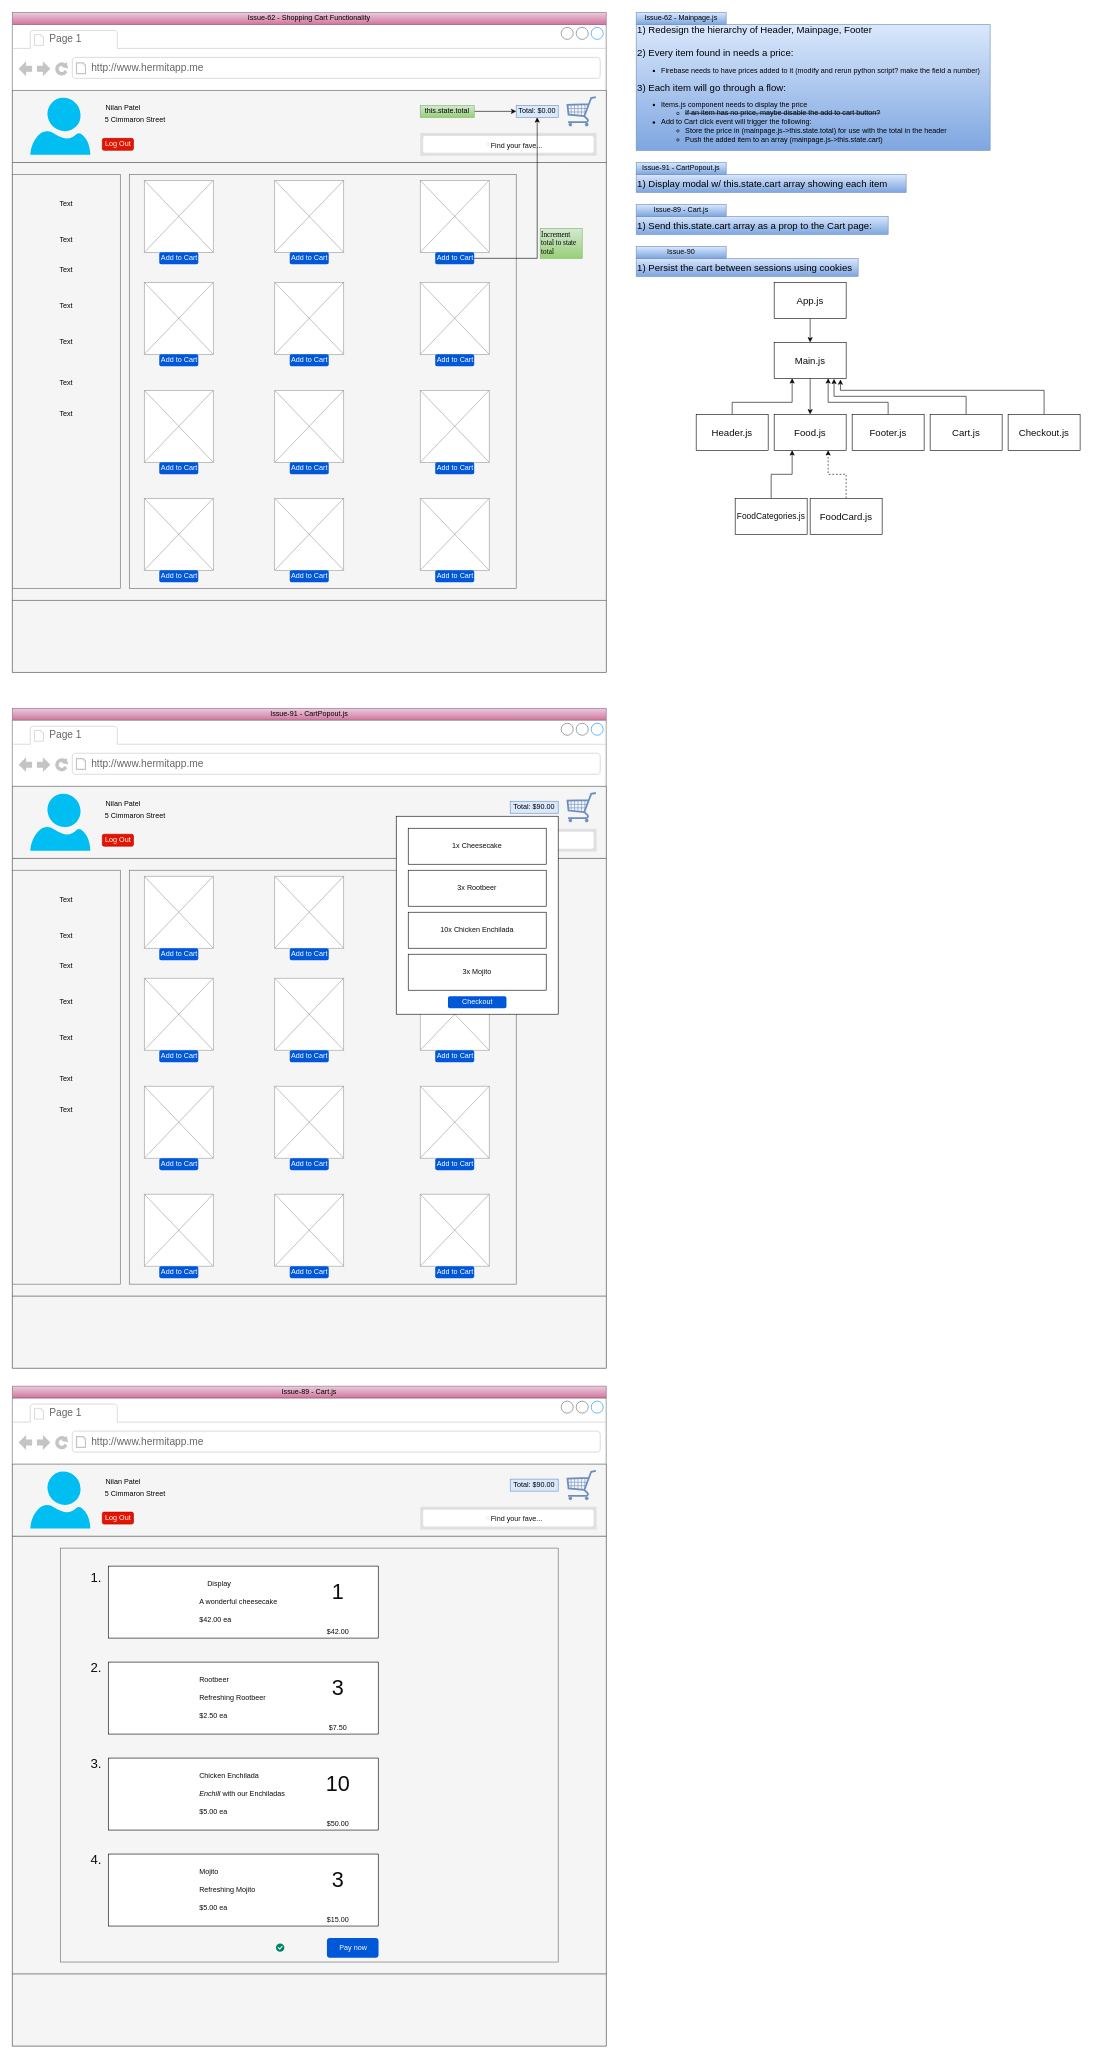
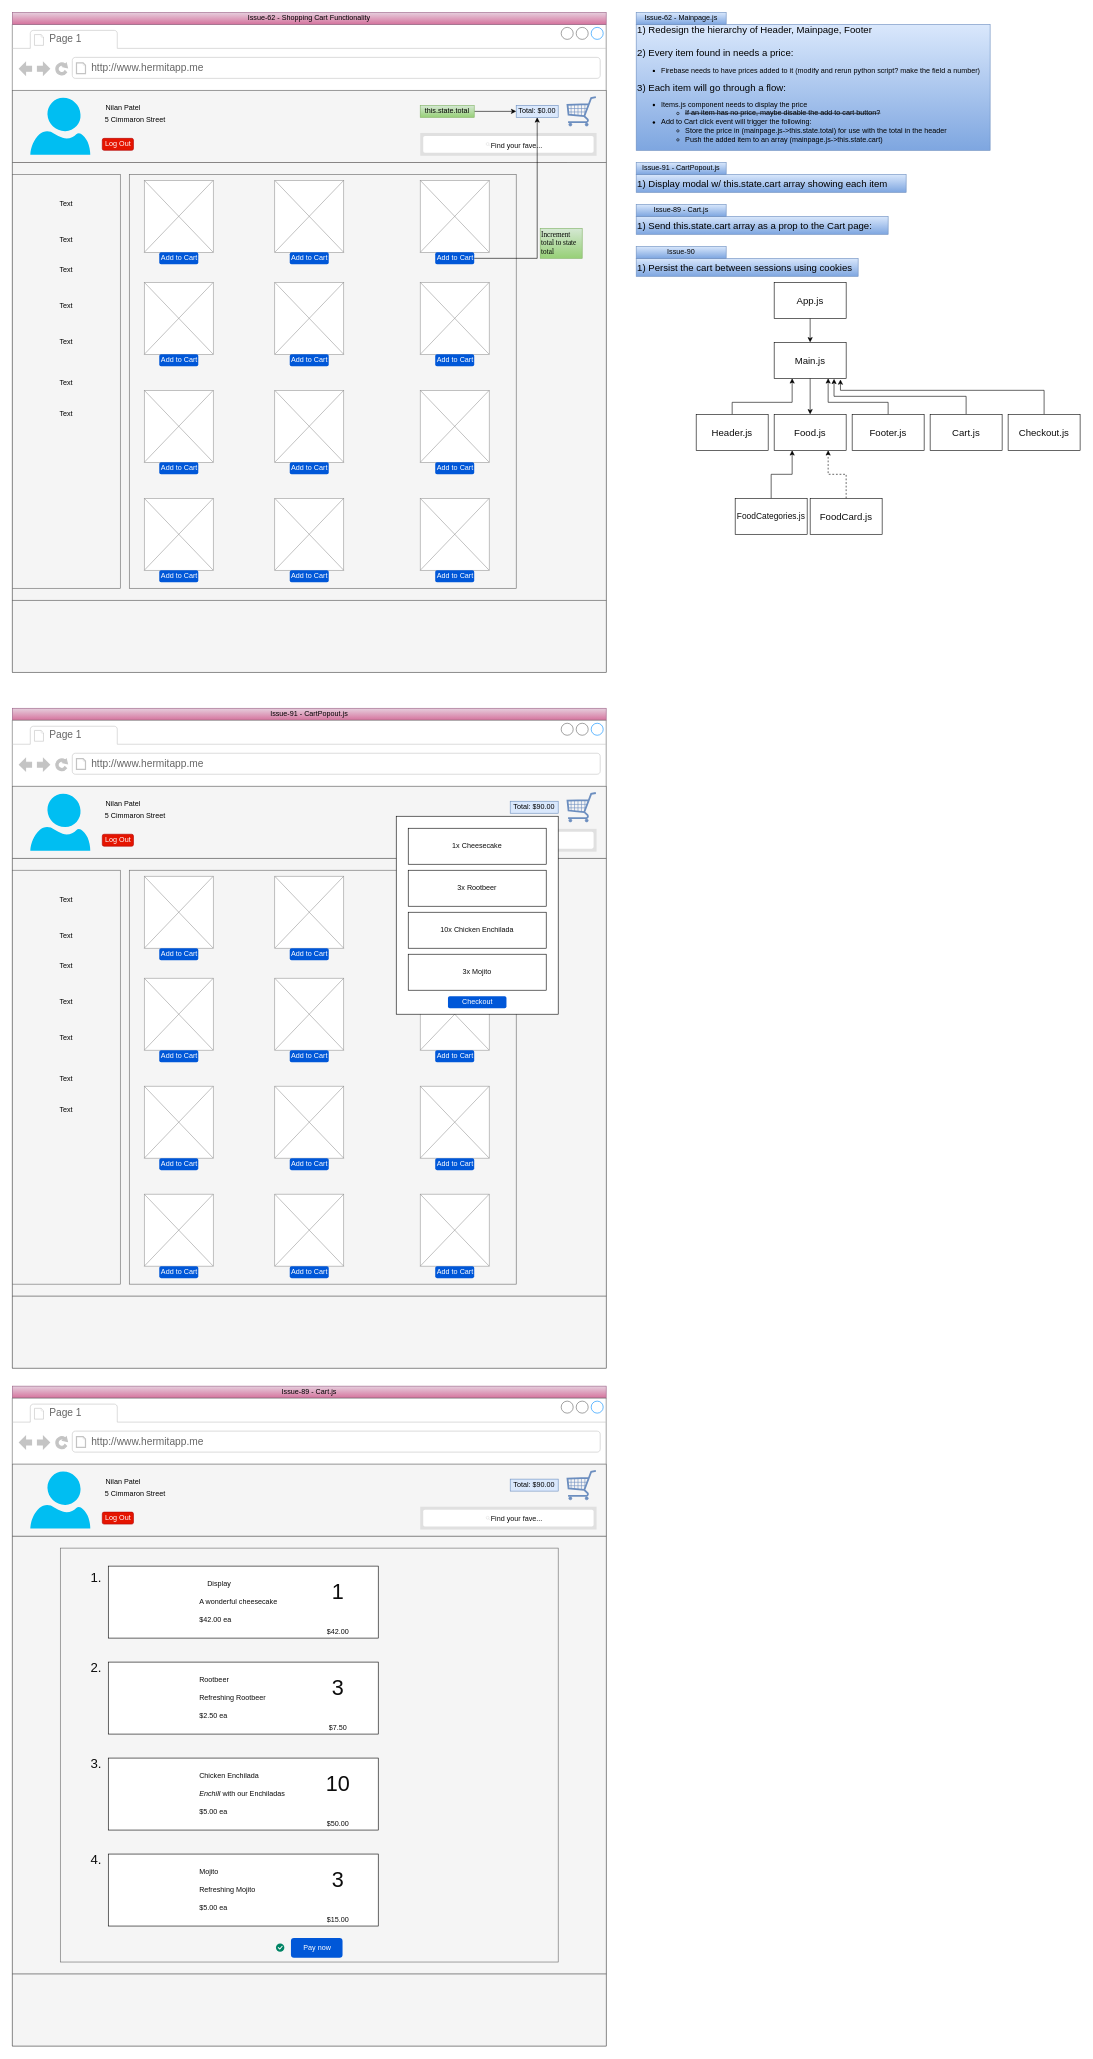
node "Pay now": moved (353, 1948) -> (317, 1948)
